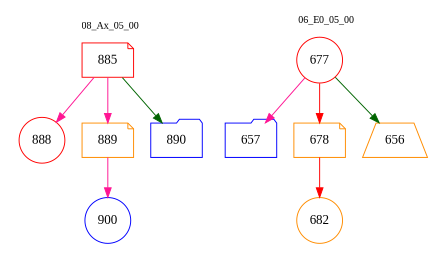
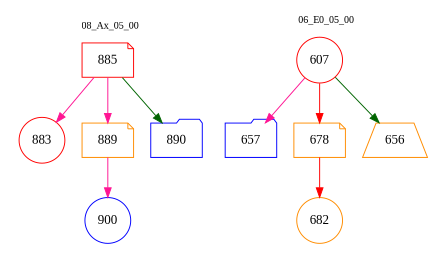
node "677": label "677" -> "607"
node "888": label "888" -> "883"
